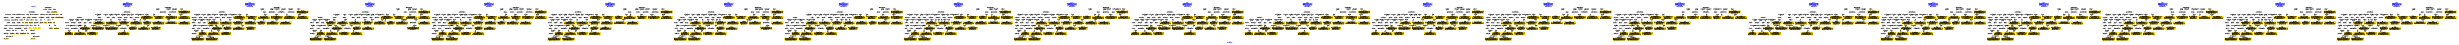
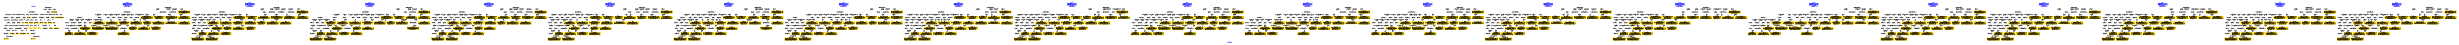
node "Acquisition_URI": fillcolor lightgray -> gold
node "E48_Place_Name1": added
